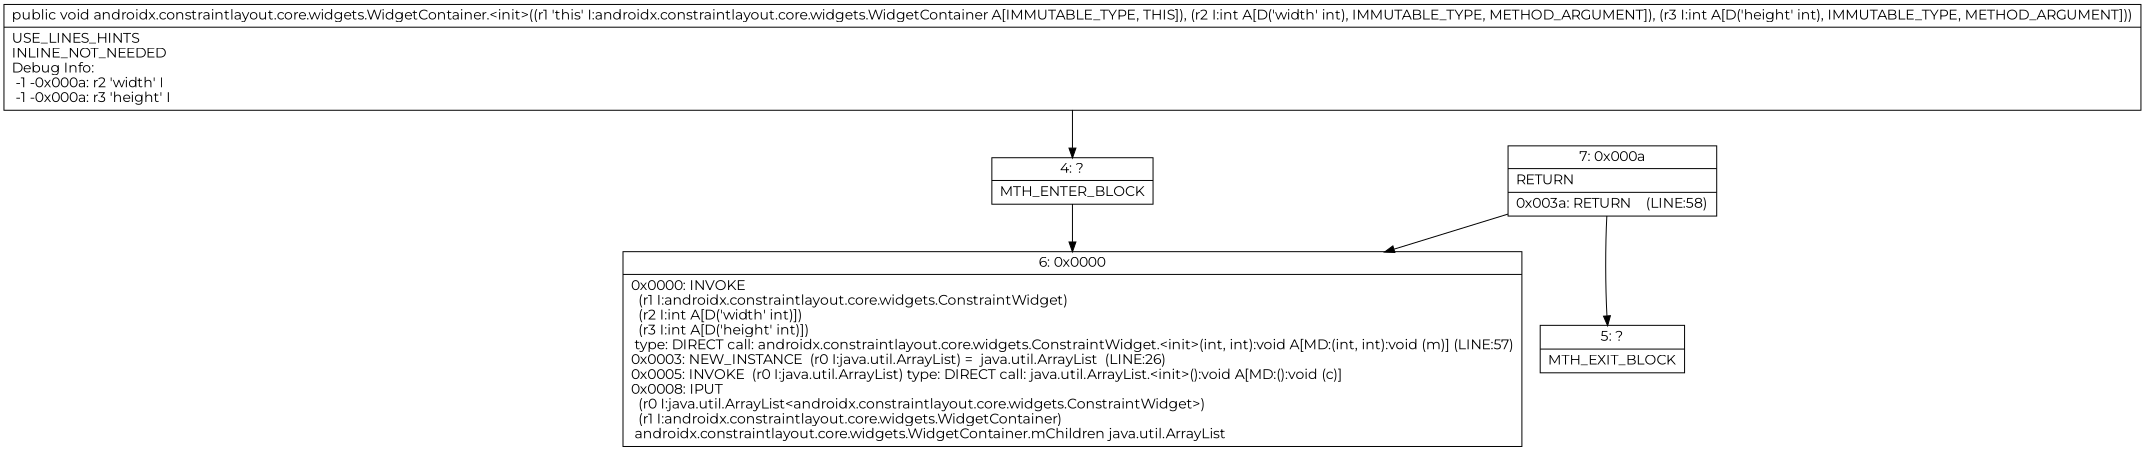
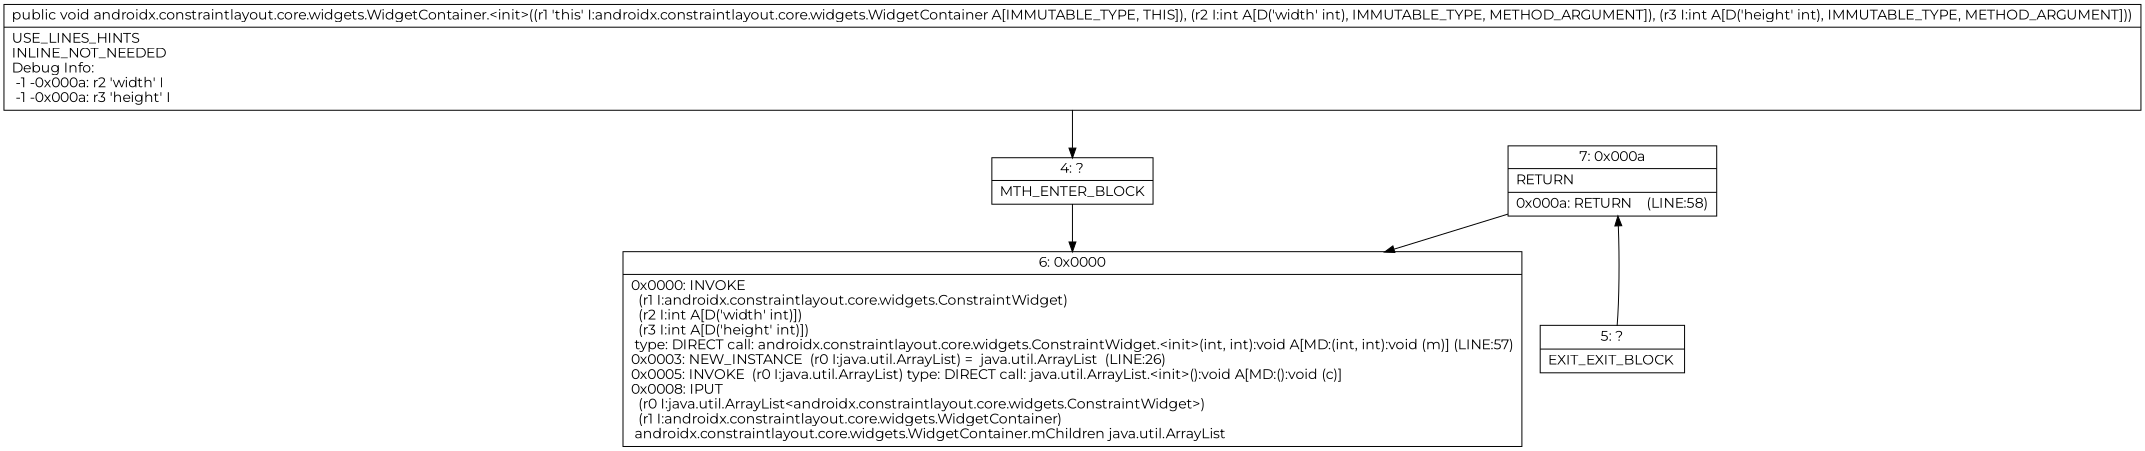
node "7: 0x000a": text "0x003a: RETURN    (LINE:58)" -> "0x000a: RETURN    (LINE:58)"
edge "7: 0x000a" -> "5: ?": reversed
node "5: ?": text "MTH_EXIT_BLOCK" -> "EXIT_EXIT_BLOCK"
